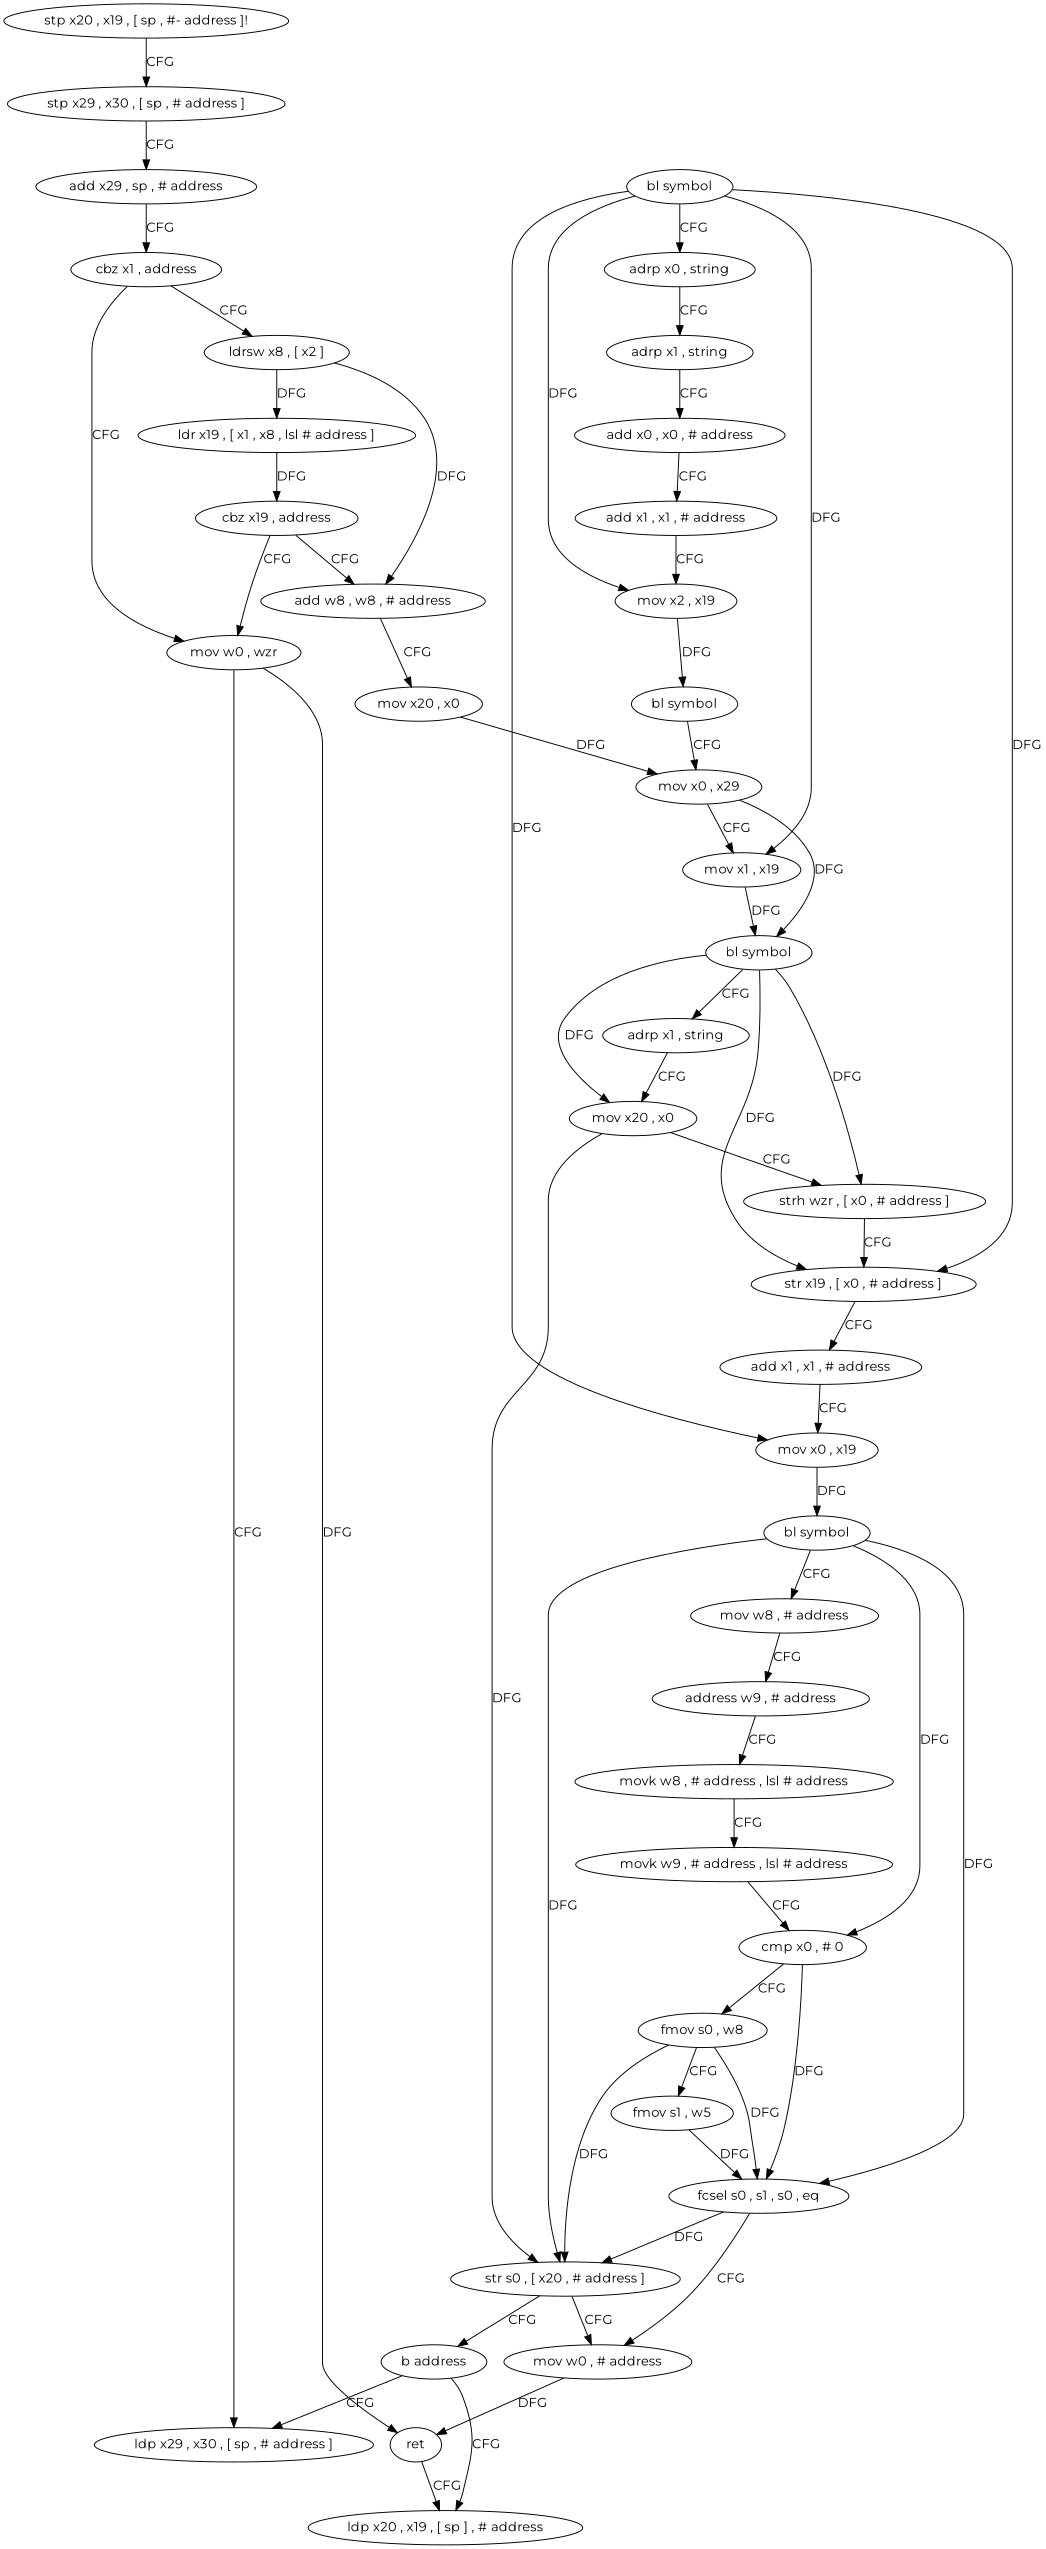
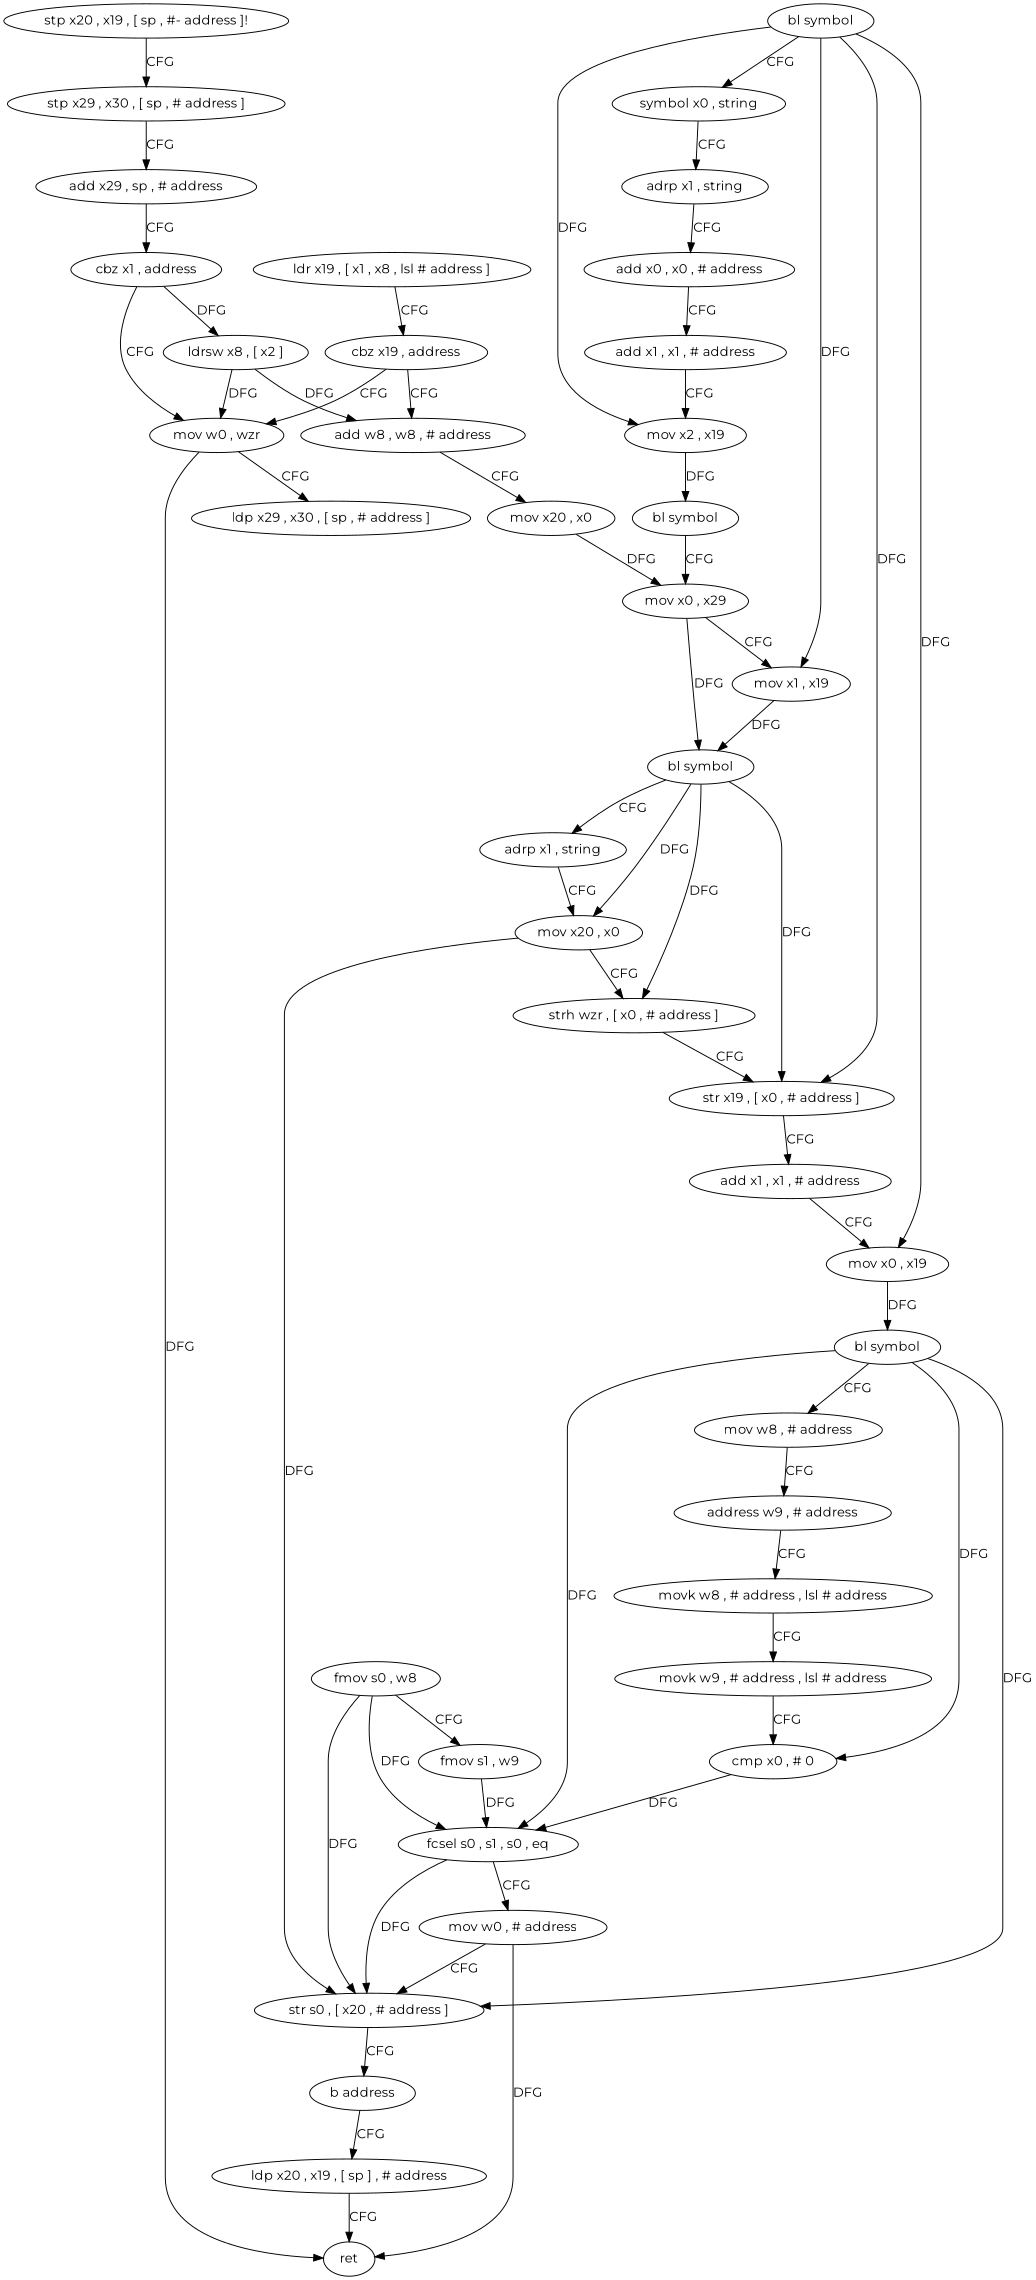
node "adrp x0 , string": label "adrp x0 , string" -> "symbol x0 , string"
edge "cbz x1 , address" -> "ldrsw x8 , [ x2 ]": label "CFG" -> "DFG"
edge "ldrsw x8 , [ x2 ]" -> "ldr x19 , [ x1 , x8 , lsl # address ]": now "ldrsw x8 , [ x2 ]" -> "mov w0 , wzr"
edge "ldr x19 , [ x1 , x8 , lsl # address ]" -> "cbz x19 , address": label "DFG" -> "CFG"
edge "cmp x0 , # 0" -> "fmov s0 , w8": removed, label "CFG"
node "fmov s1 , w5": label "fmov s1 , w5" -> "fmov s1 , w9"
edge "str s0 , [ x20 , # address ]" -> "mov w0 , # address": reversed
edge "b address" -> "ldp x29 , x30 , [ sp , # address ]": removed, label "CFG"
edge "ret" -> "ldp x20 , x19 , [ sp ] , # address": reversed
